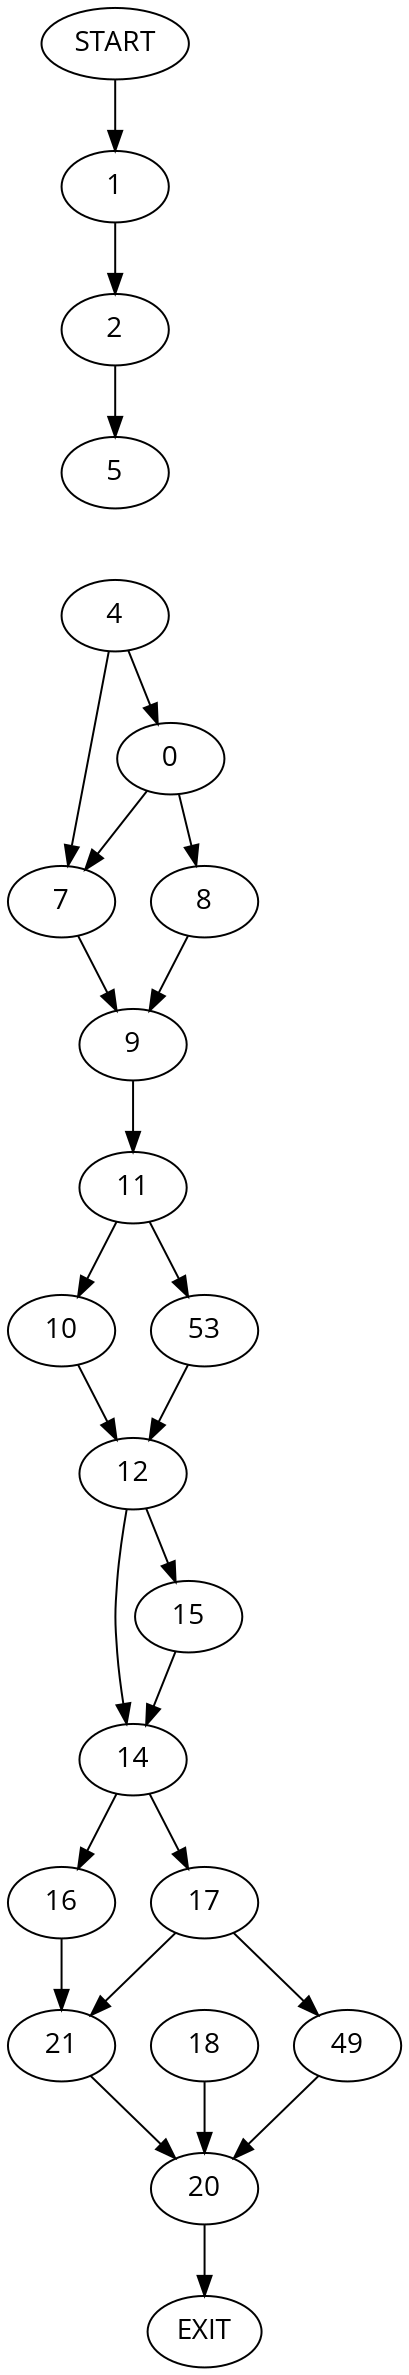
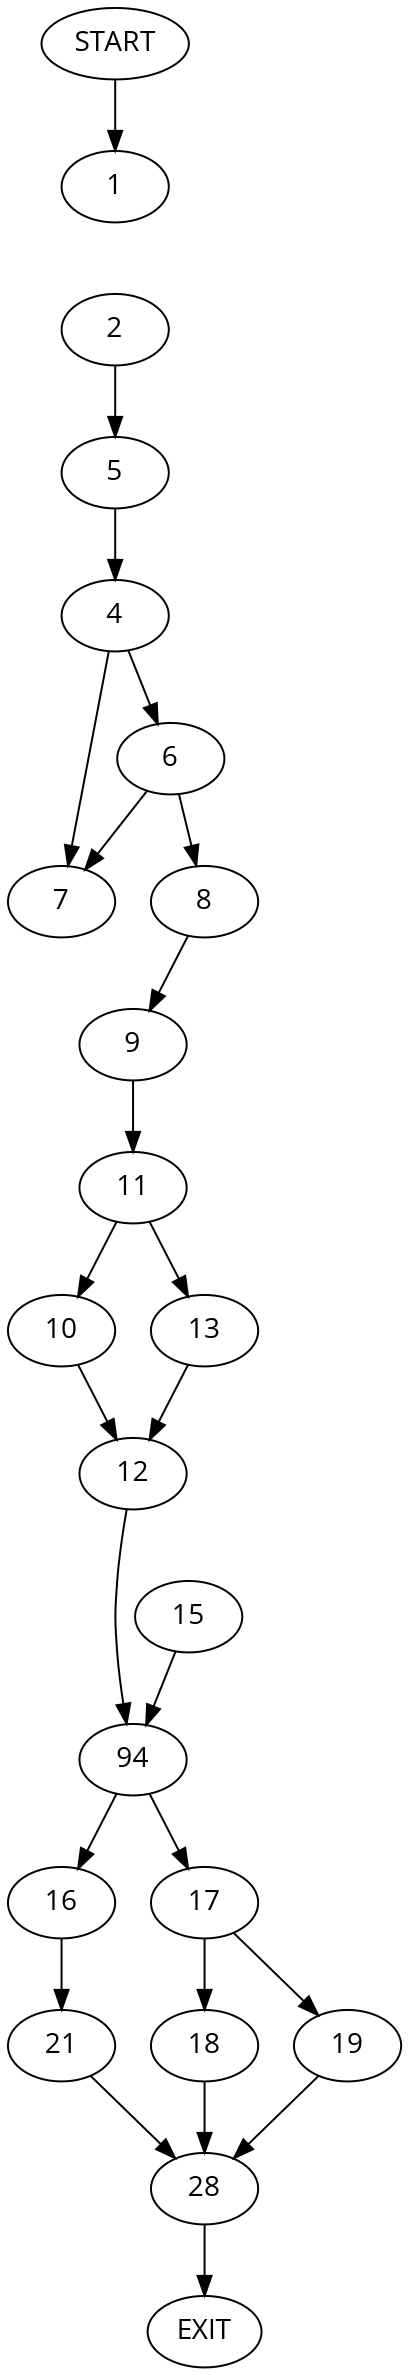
edge "1" -> "2": removed
edge "5" -> "4": added
node "0": label "0" -> "6"
edge "7" -> "9": removed
node "53": label "53" -> "13"
edge "12" -> "15": removed
node "14": label "14" -> "94"
edge "17" -> "21": now "17" -> "18"
node "49": label "49" -> "19"
node "20": label "20" -> "28"
